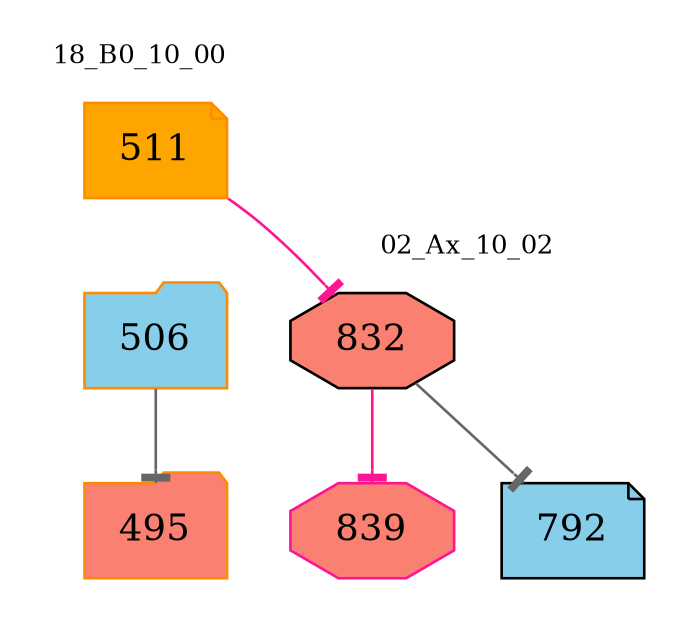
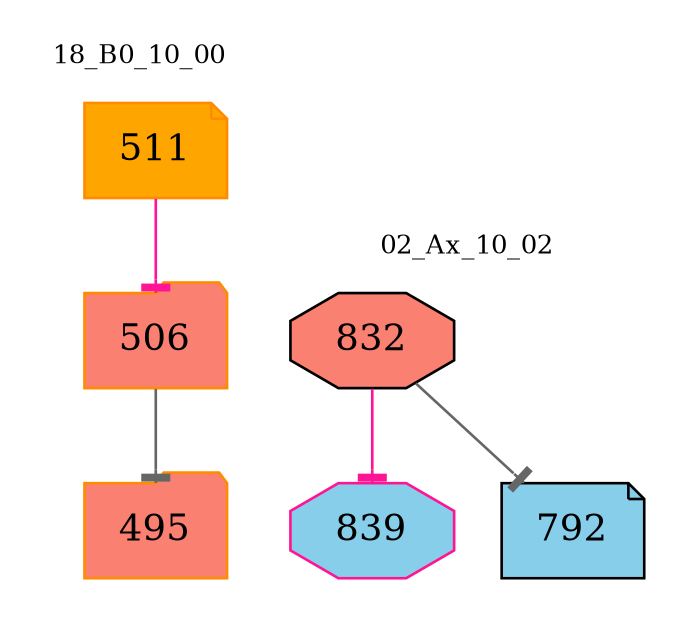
edge "511" -> "832": now "511" -> "506"
node "506": fillcolor skyblue -> salmon
node "839": fillcolor salmon -> skyblue
